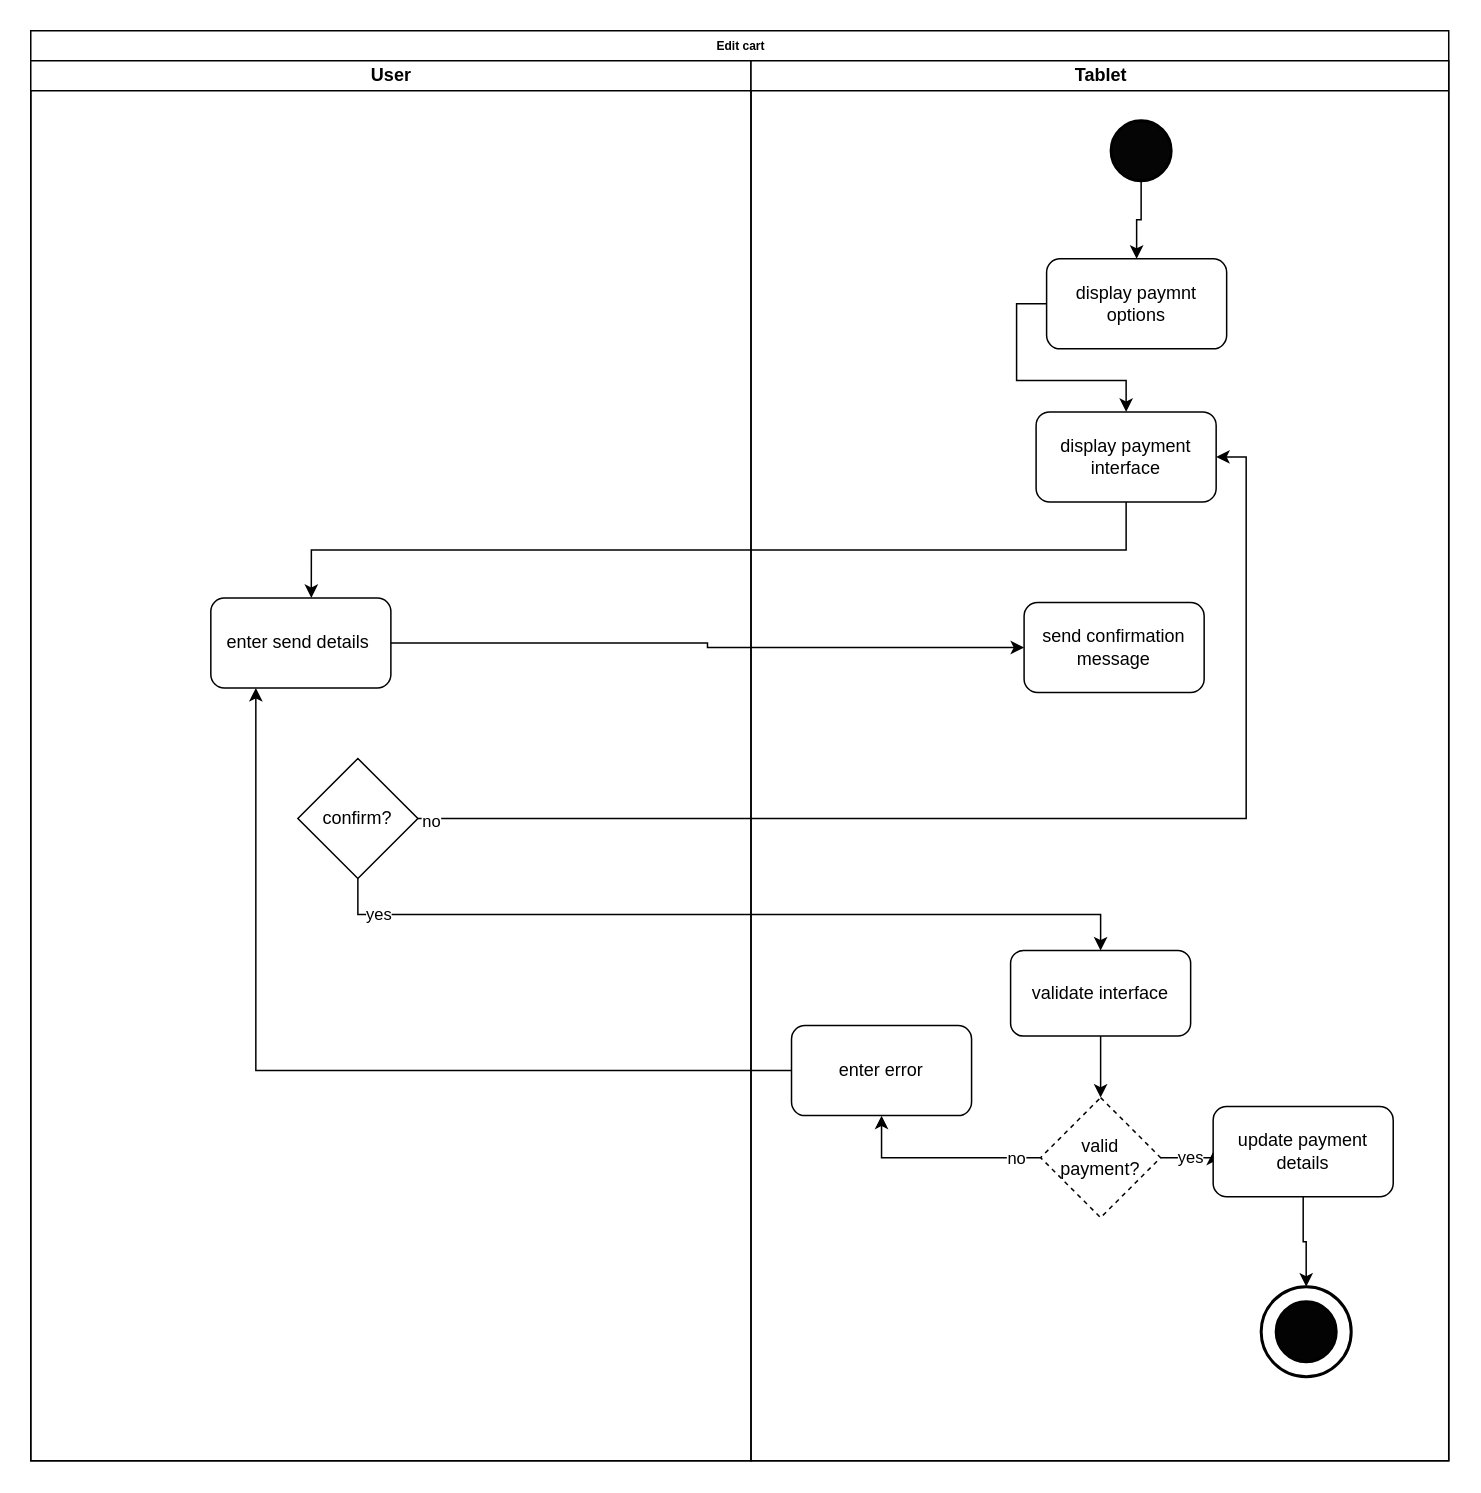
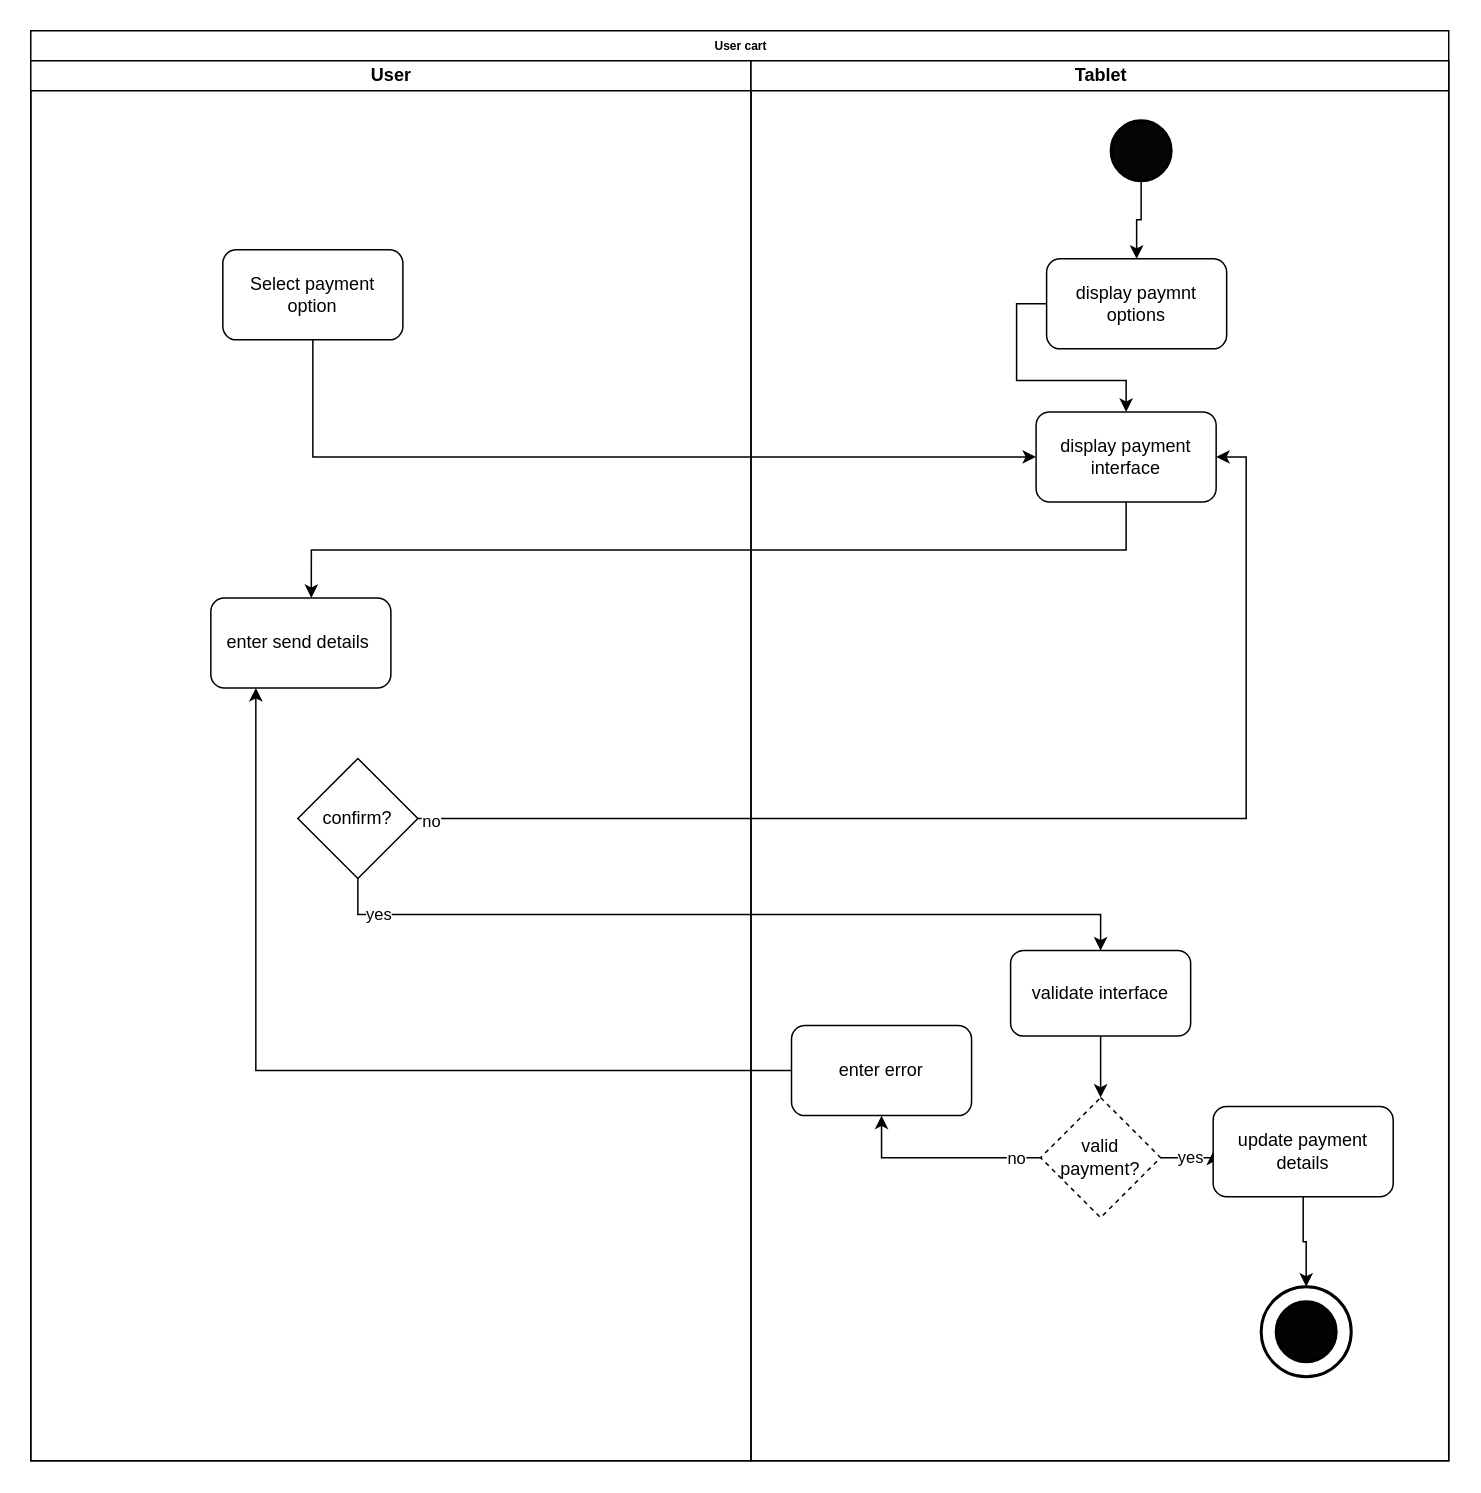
node "Edit cart": label "Edit cart" -> "User cart"
node "Select payment option": added
edge "Select payment option" -> "display payment interface": added
edge "enter send details" -> "send confirmation message": removed
node "send confirmation message": removed
